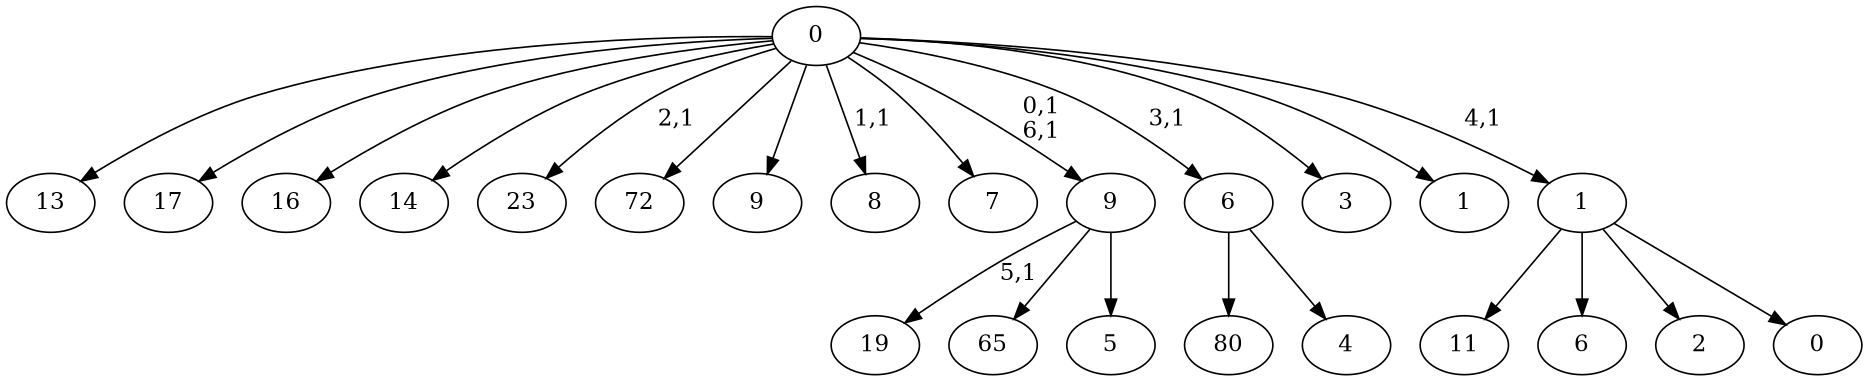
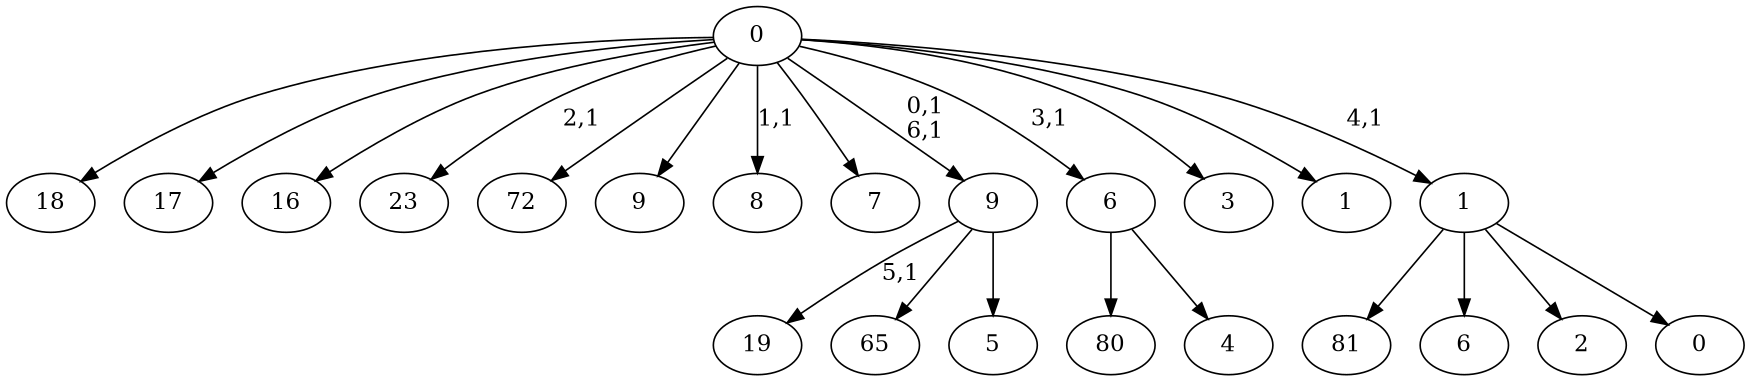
node "13": label "13" -> "18"
node "14": removed
node "11": label "11" -> "81"
